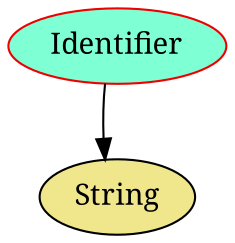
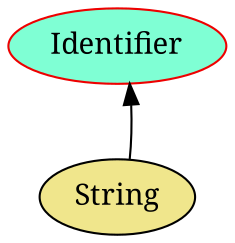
edge "Identifier" -> "String": reversed
